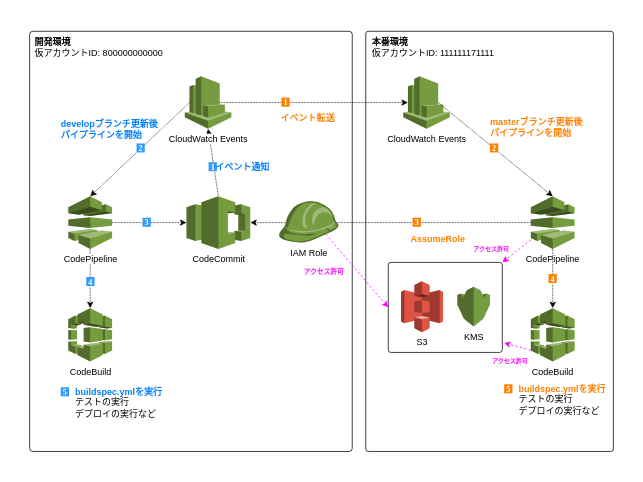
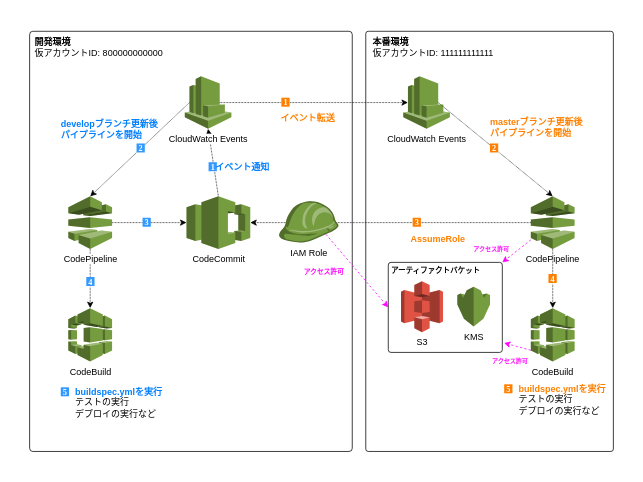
node "本番環境 仮アカウントID: 111111171111": label "本番環境 仮アカウントID: 111111171111" -> "本番環境 仮アカウントID: 111111111111"
node "アーティファクトバケット": added
